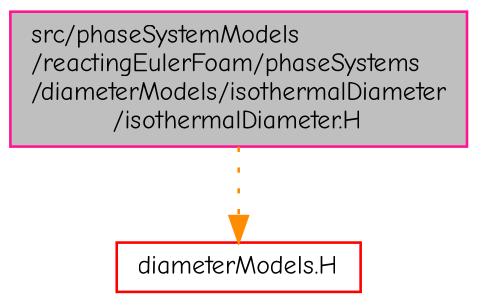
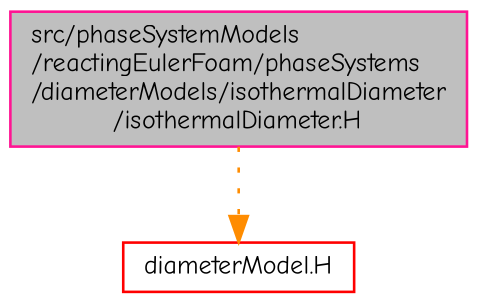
node "diameterModels.H": label "diameterModels.H" -> "diameterModel.H"
